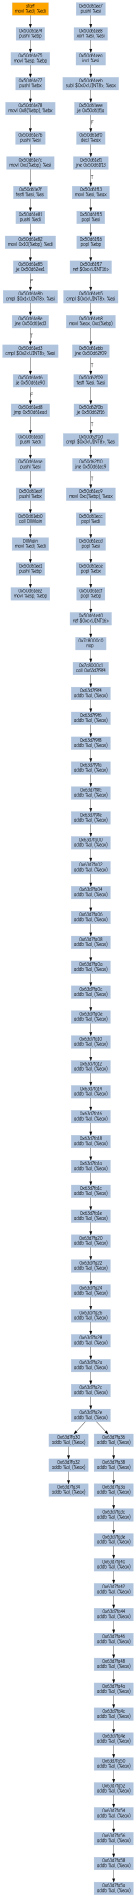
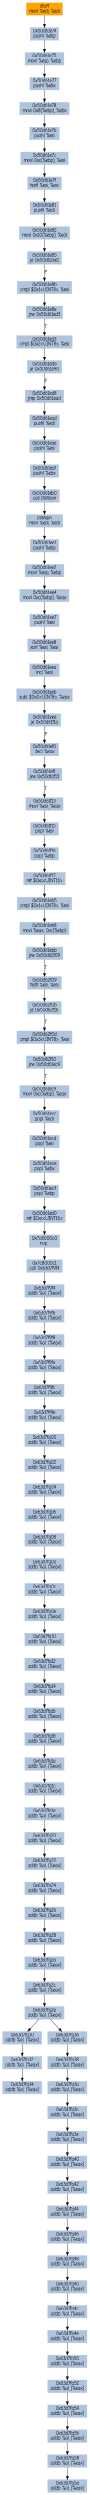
node "0x50d61ee4 movl 0xc(%ebp), %eax": added
